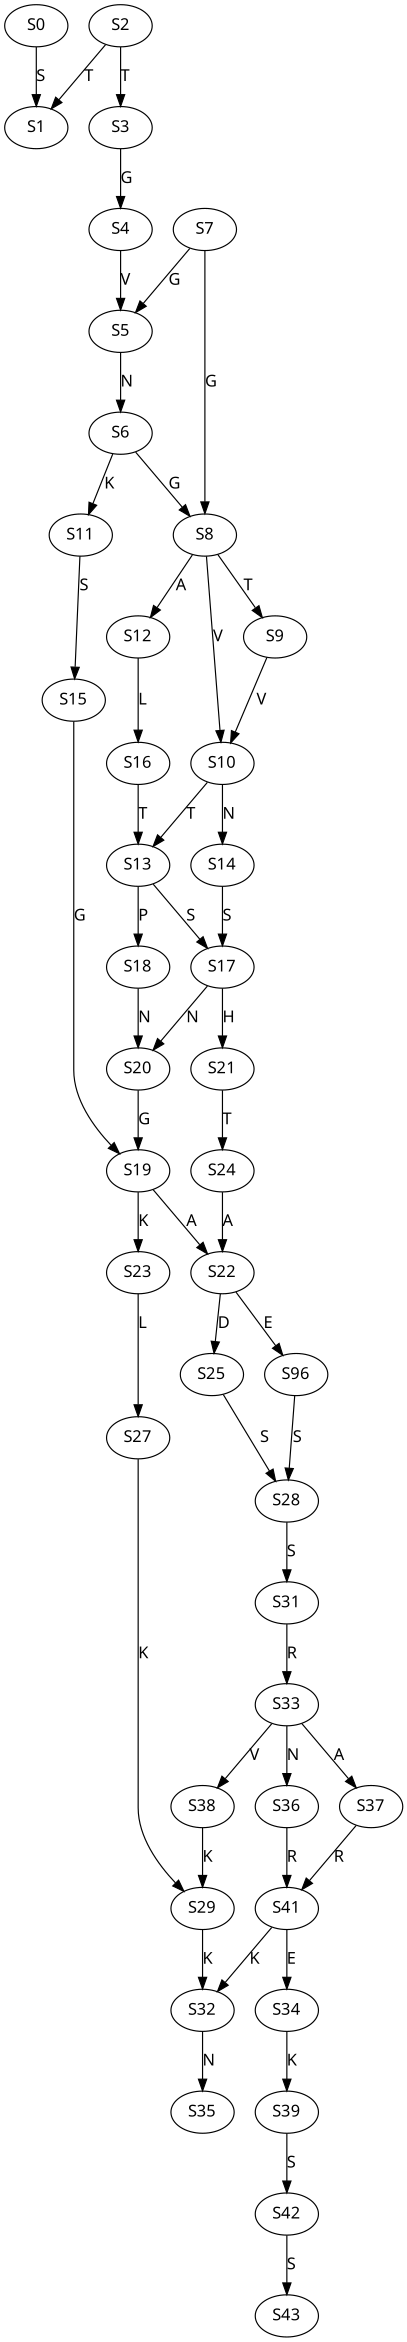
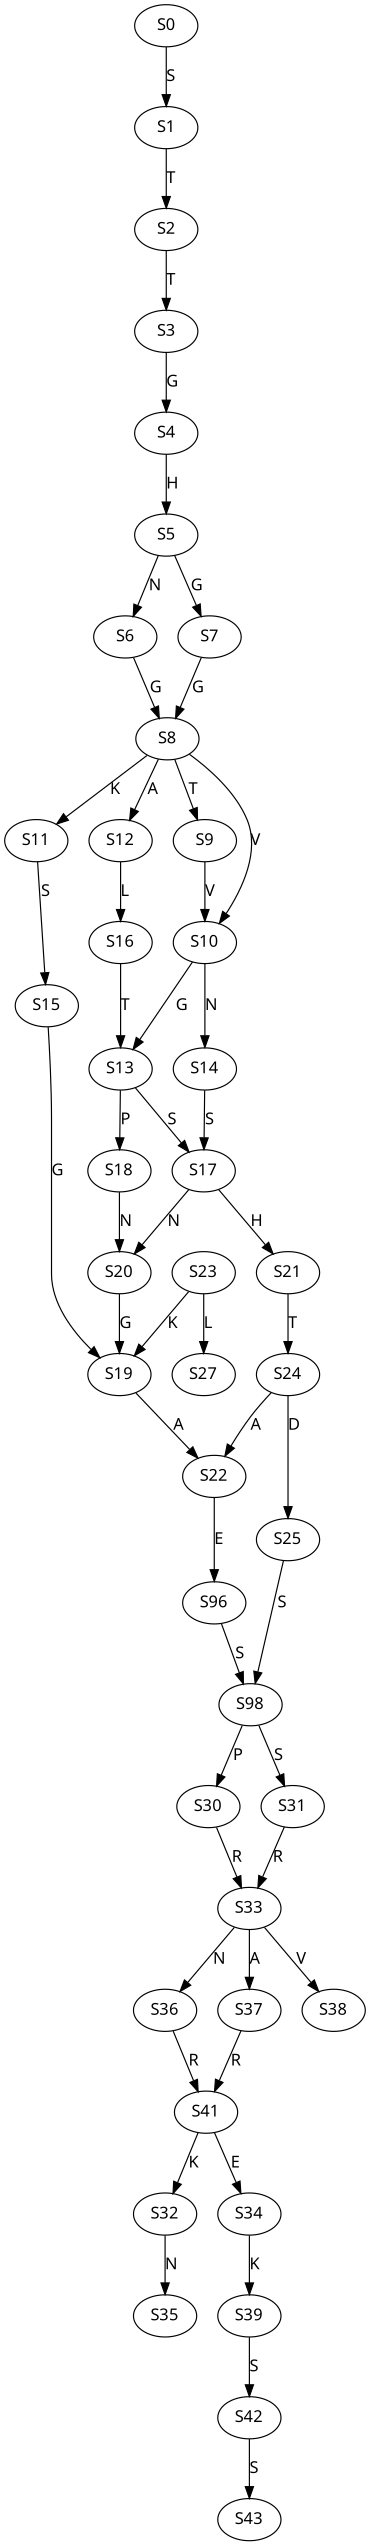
edge "S2" -> "S1": reversed
edge "S7" -> "S5": reversed
edge "S4" -> "S5": label "V" -> "H"
edge "S6" -> "S11": now "S8" -> "S11"
edge "S10" -> "S13": label "T" -> "G"
edge "S19" -> "S23": reversed
edge "S22" -> "S25": now "S24" -> "S25"
node "S28": label "S28" -> "S98"
node "S30": added
node "S29": removed
